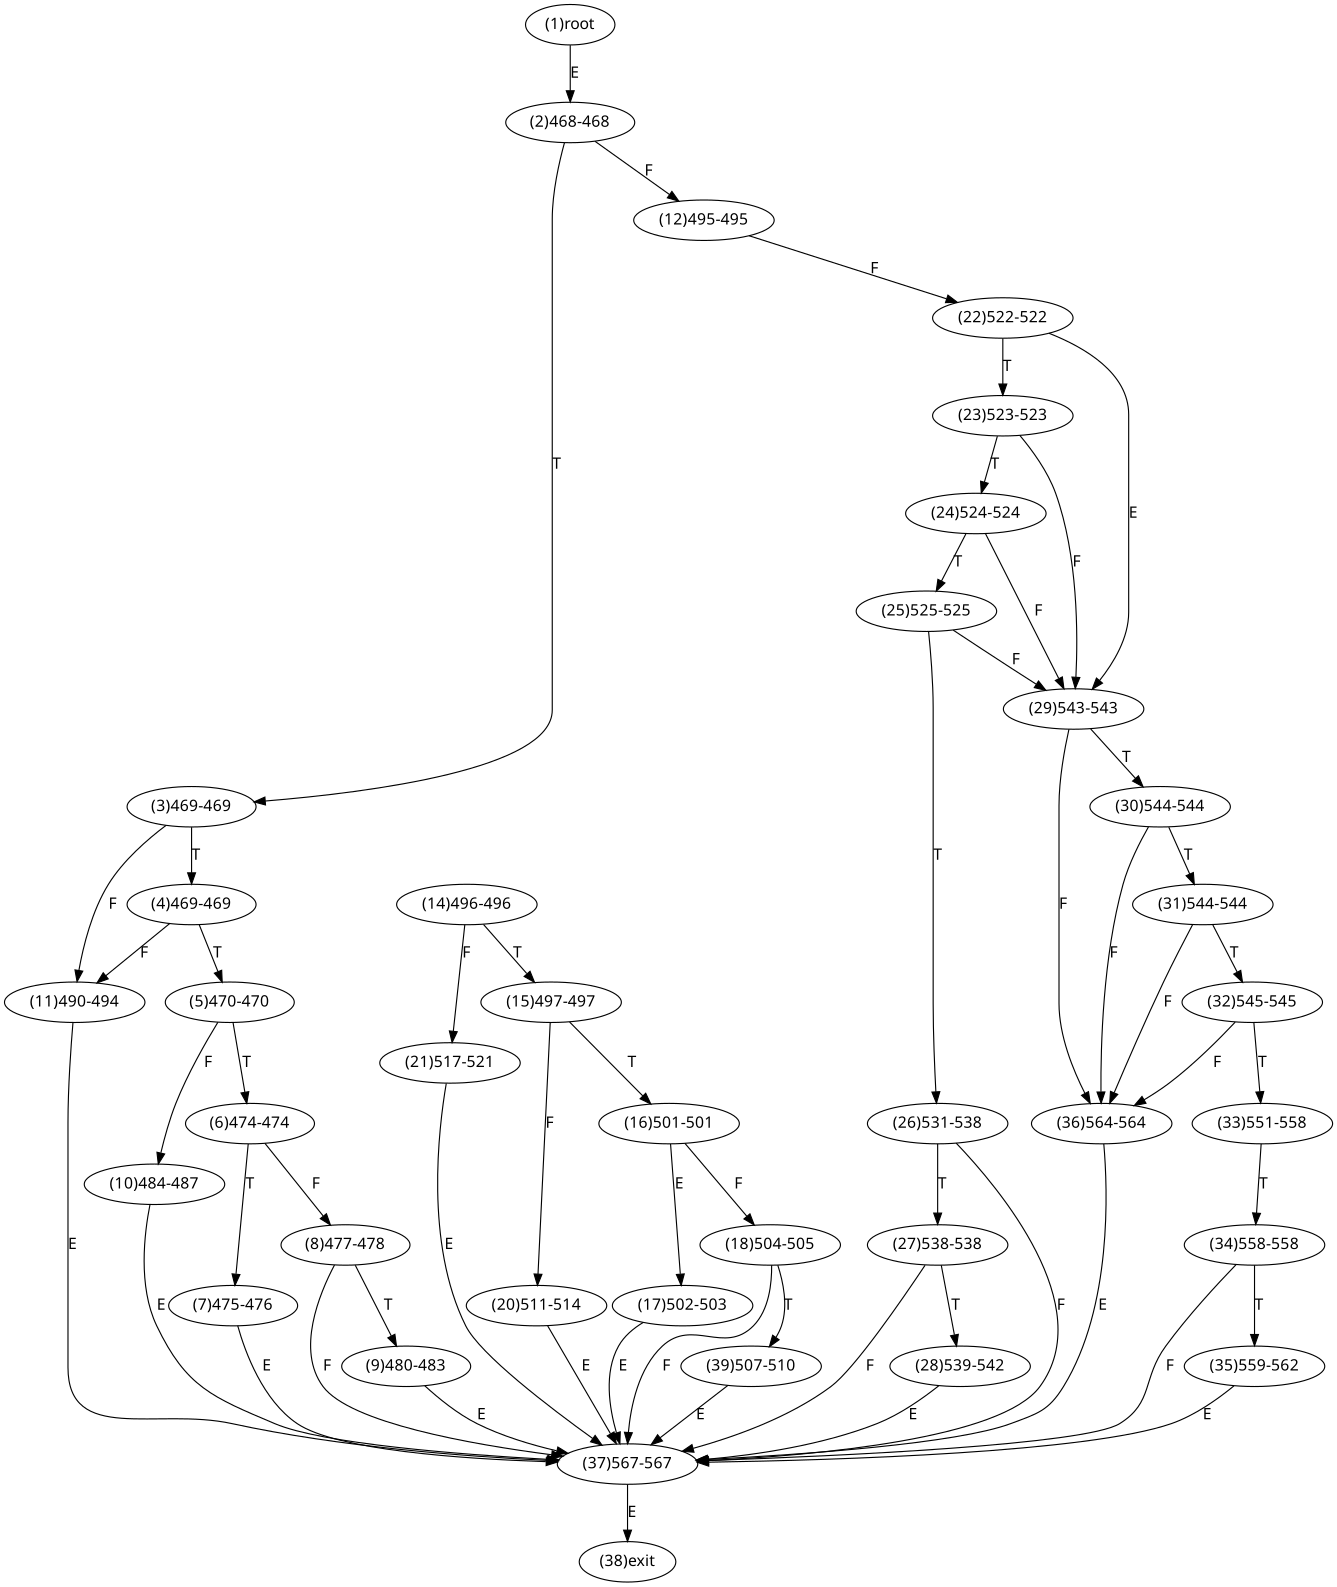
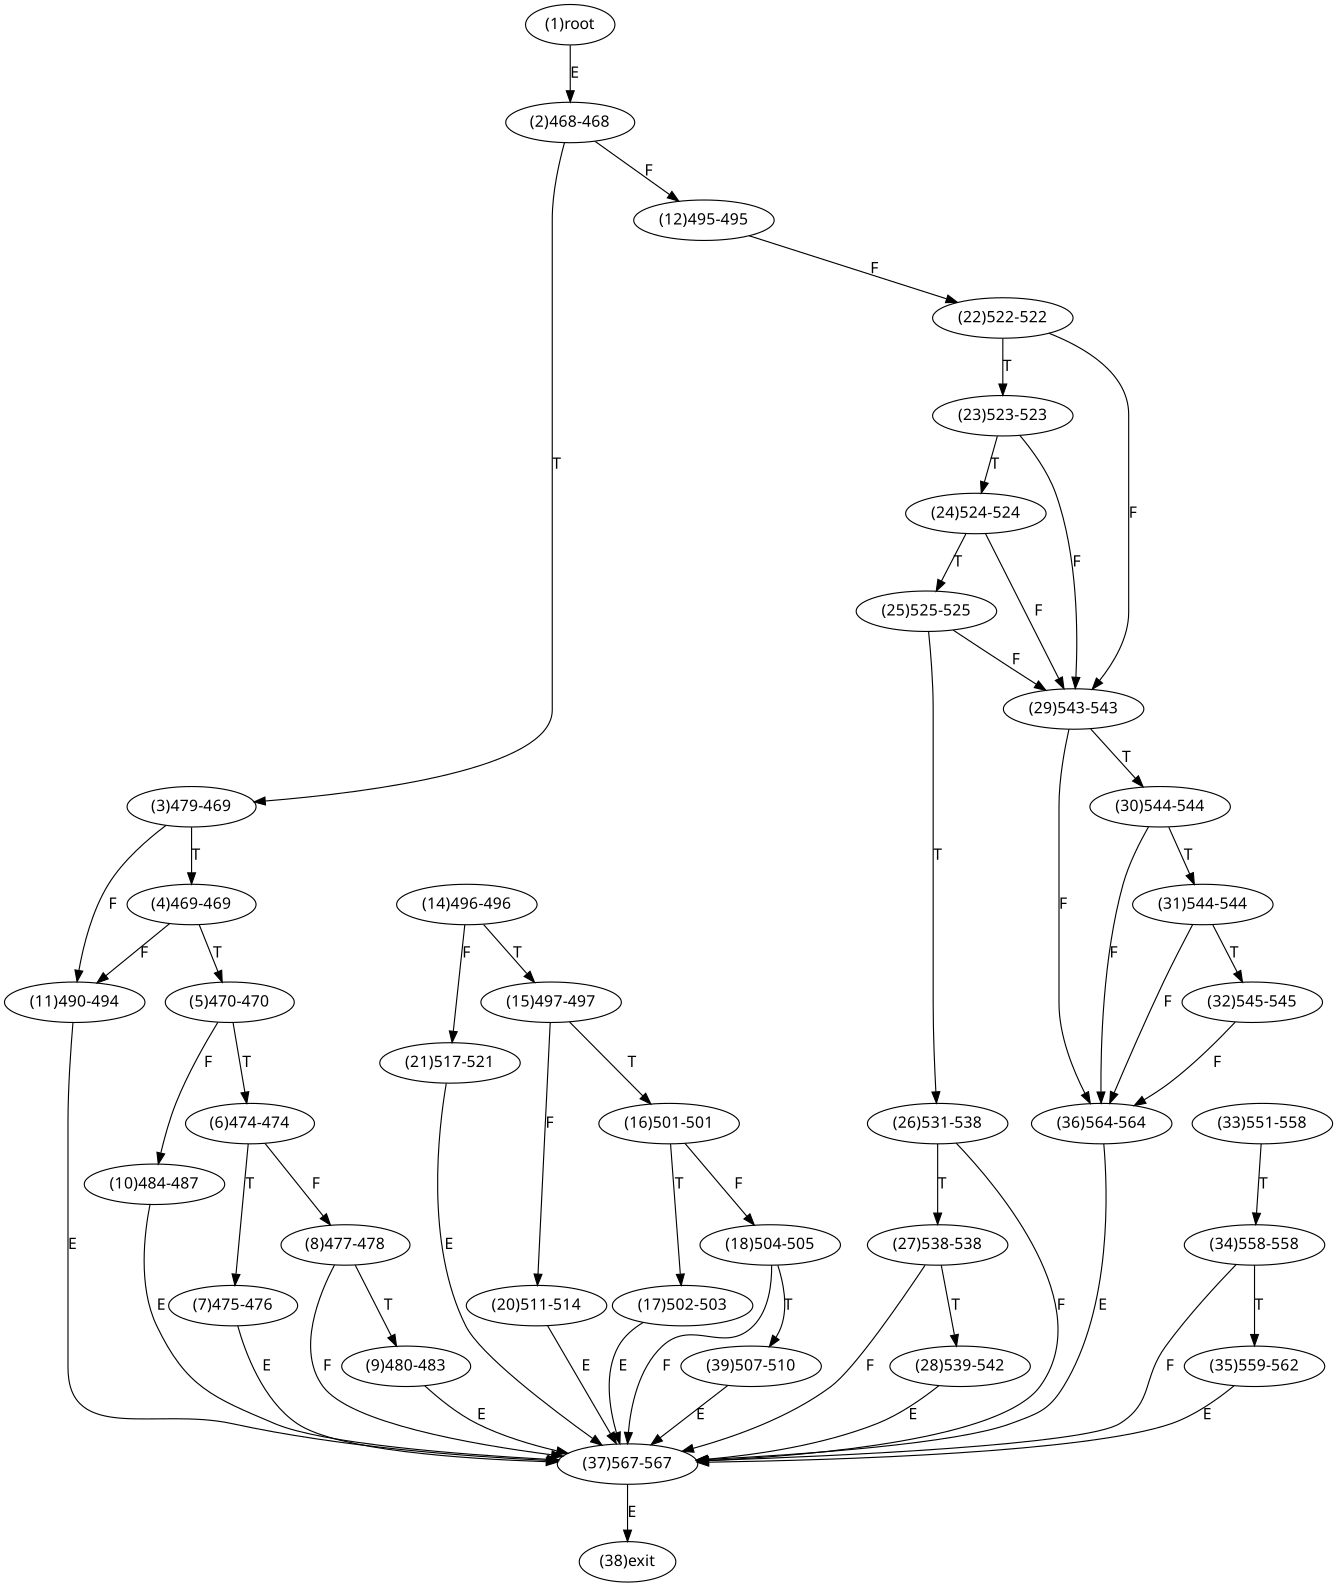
edge "(22)522-522" -> "(29)543-543": label "E" -> "F"
node "(3)469-469": label "(3)469-469" -> "(3)479-469"
edge "(32)545-545" -> "(33)551-558": removed, label "T"
edge "(16)501-501" -> "(17)502-503": label "E" -> "T"
